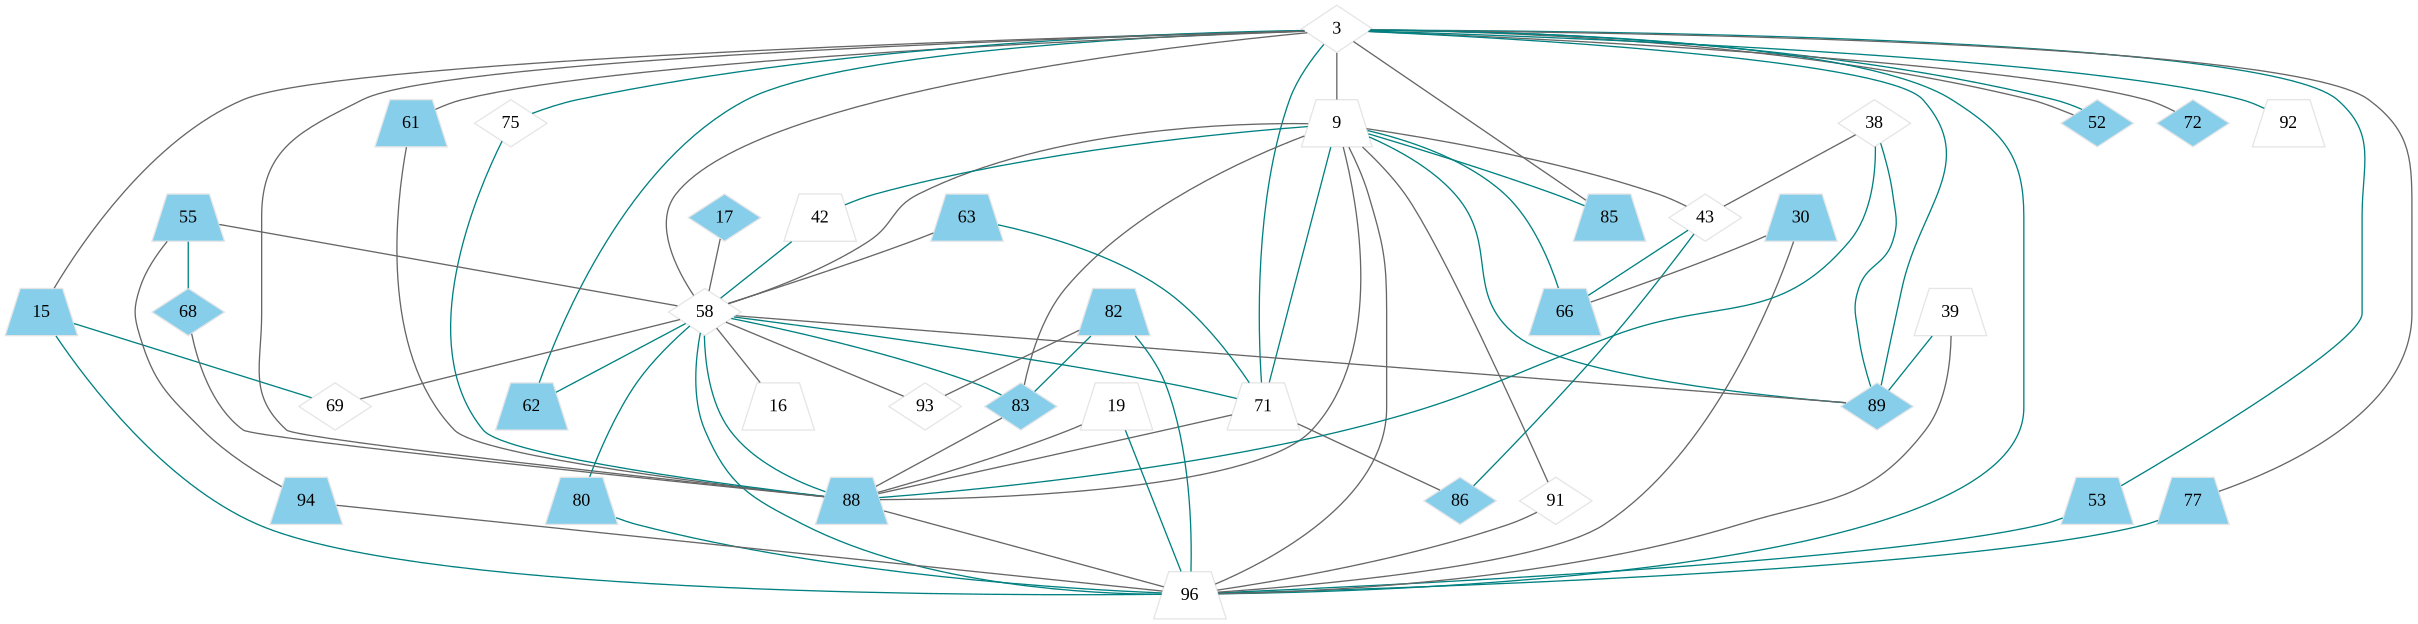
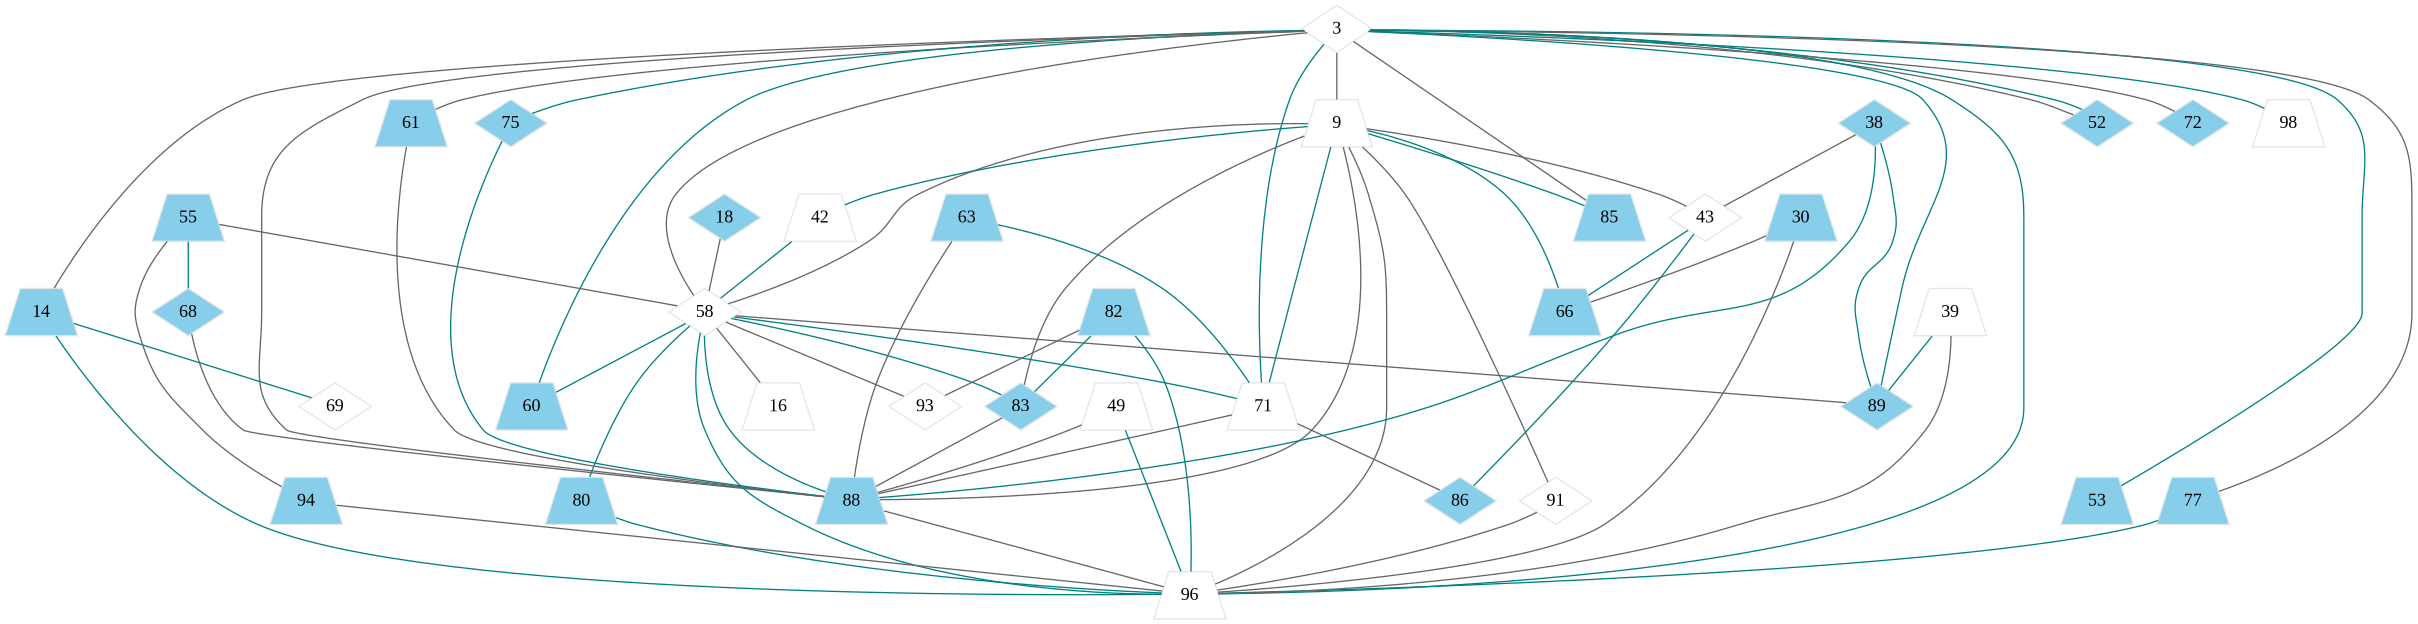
node "75": fillcolor white -> skyblue
node "38": fillcolor white -> skyblue
node "92": label "92" -> "98"
node "17": label "17" -> "18"
edge "63" -- "58": now "63" -- "88"
node "15": label "15" -> "14"
edge "9" -- "89": removed
edge "58" -- "69": removed
node "62": label "62" -> "60"
node "19": label "19" -> "49"
edge "53" -- "96": removed
